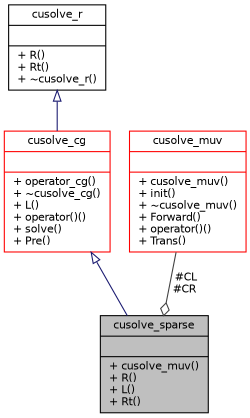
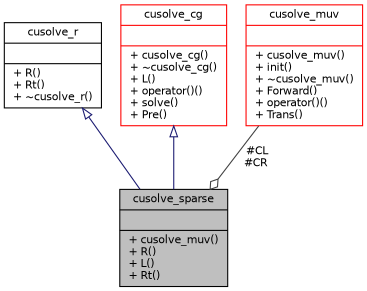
edge "cusolve_cg" -> "cusolve_r": now "cusolve_sparse" -> "cusolve_r"
node "cusolve_cg": text "+ operator_cg()" -> "+ cusolve_cg()"
